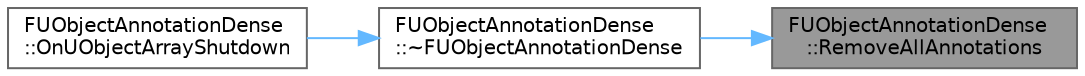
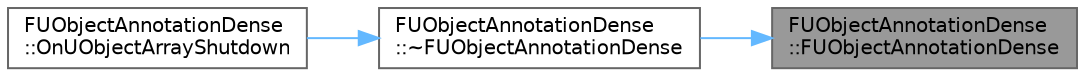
node "FUObjectAnnotationDense ::RemoveAllAnnotations": label "FUObjectAnnotationDense ::RemoveAllAnnotations" -> "FUObjectAnnotationDense ::FUObjectAnnotationDense"
